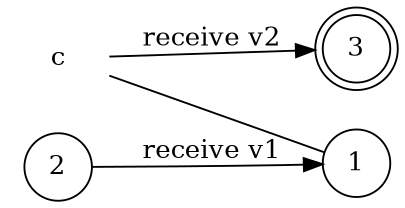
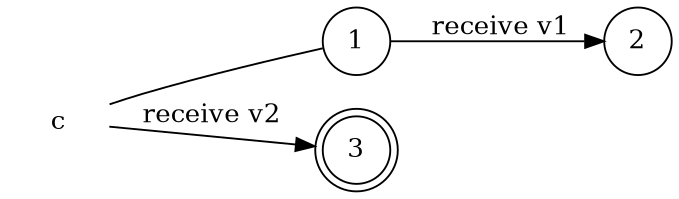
edge "2" -> "1": reversed
